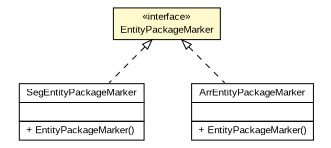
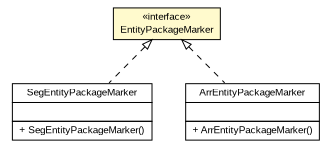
node "SegEntityPackageMarker": text "+ EntityPackageMarker()" -> "+ SegEntityPackageMarker()"
node "ArrEntityPackageMarker": text "+ EntityPackageMarker()" -> "+ ArrEntityPackageMarker()"
